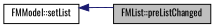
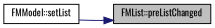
edge "FMList::preListChanged" -> "FMModel::setList": reversed
